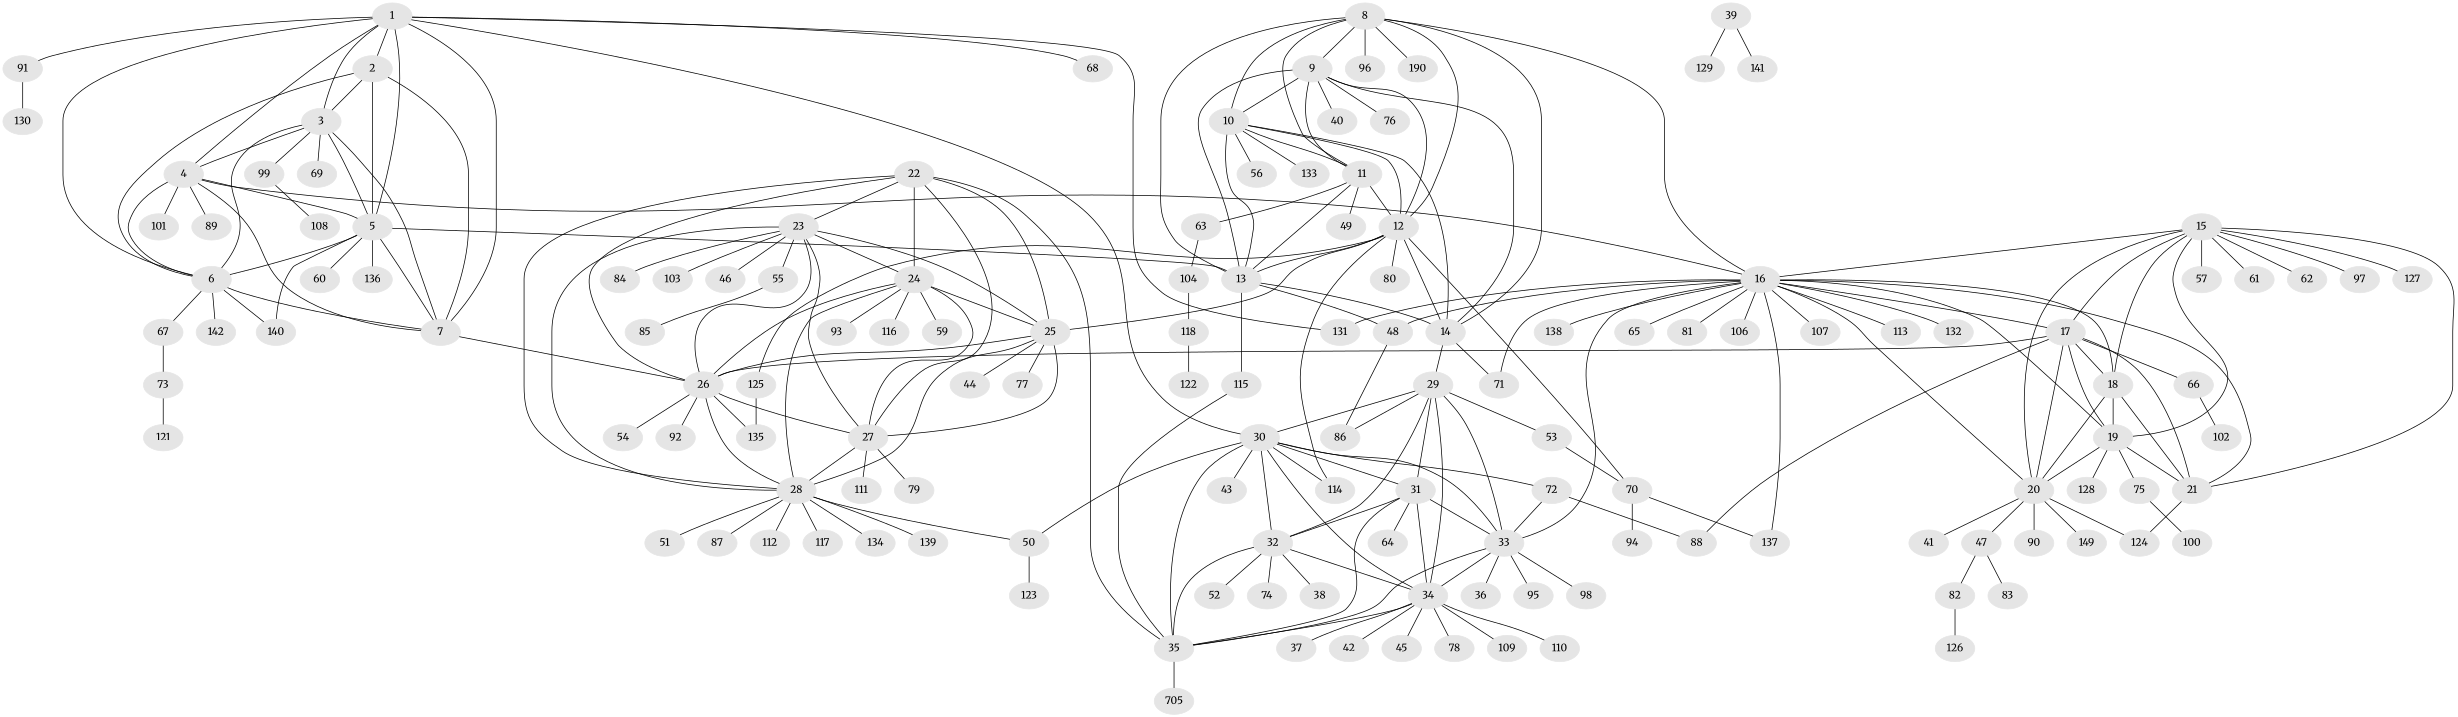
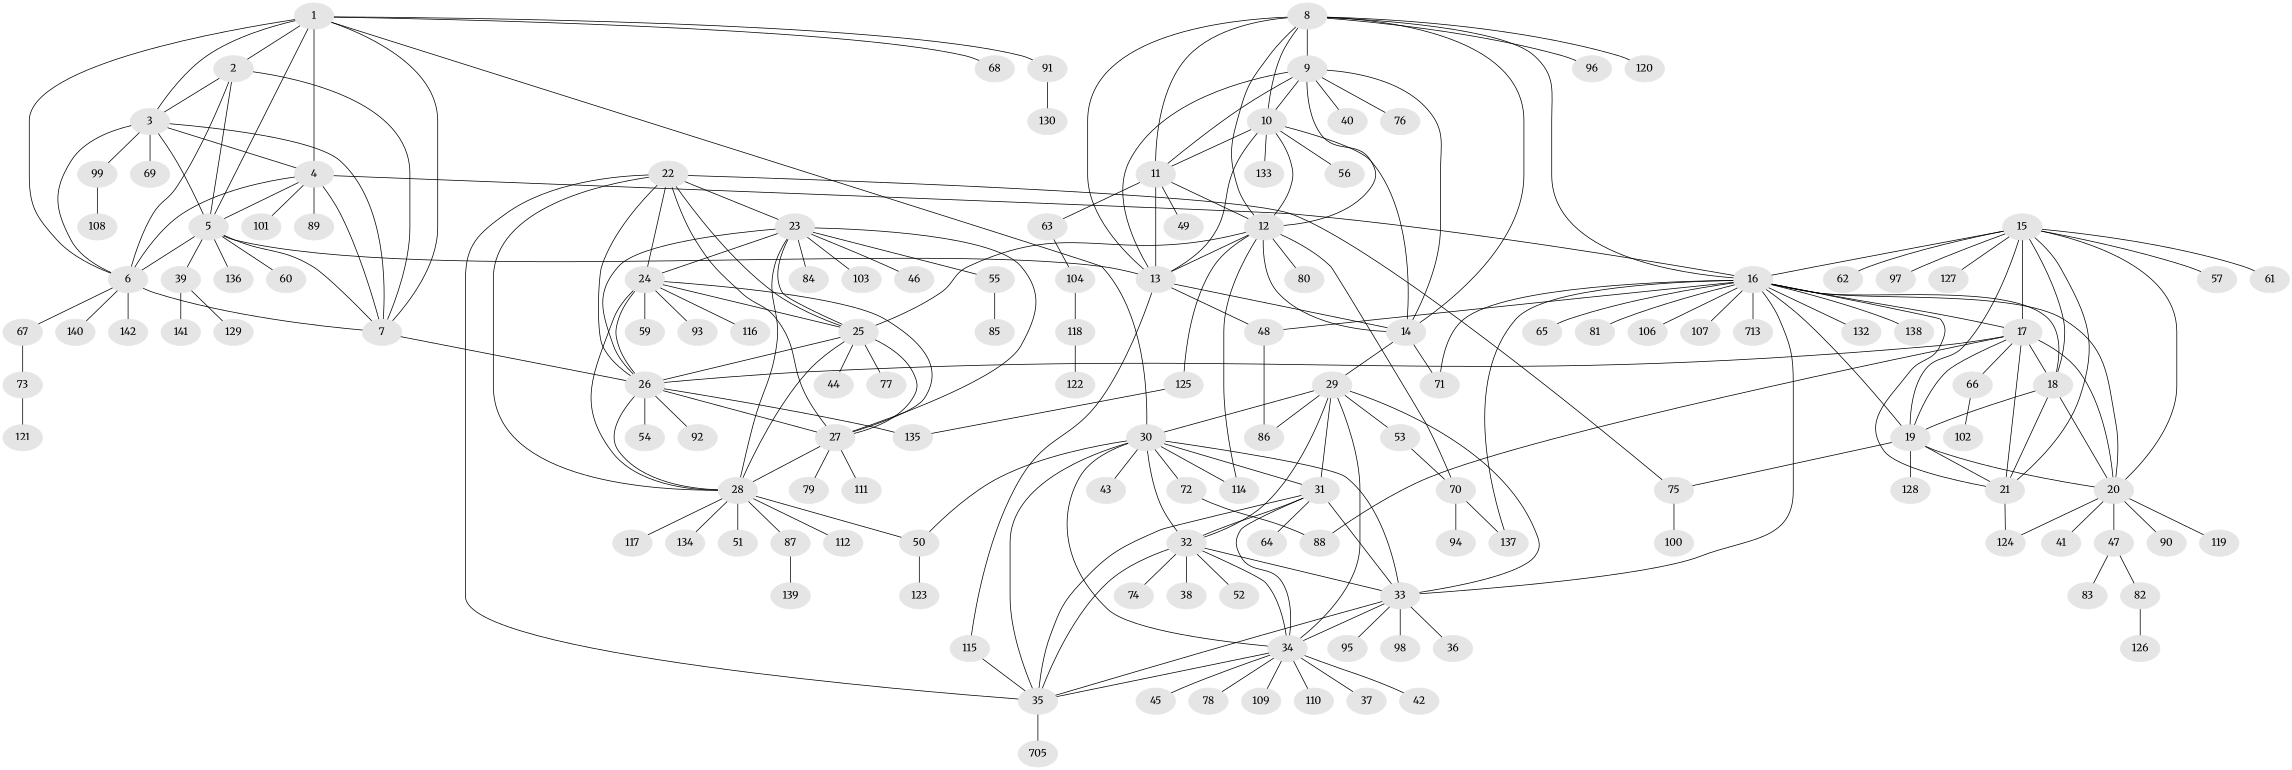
node "190": label "190" -> "120"
edge "22" -- "75": added
edge "5" -- "140": now "5" -- "39"
node "131": removed
node "113": label "113" -> "713"
edge "28" -- "139": now "87" -- "139"
edge "72" -- "33": now "32" -- "33"
node "149": label "149" -> "119"
